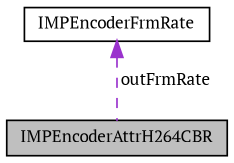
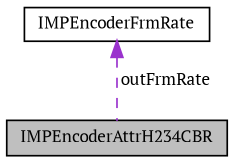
node "IMPEncoderAttrH264CBR": label "IMPEncoderAttrH264CBR" -> "IMPEncoderAttrH234CBR"
